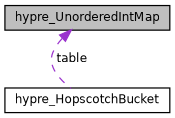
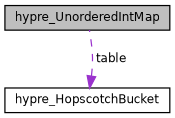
edge "hypre_HopscotchBucket" -> "hypre_UnorderedIntMap": reversed
